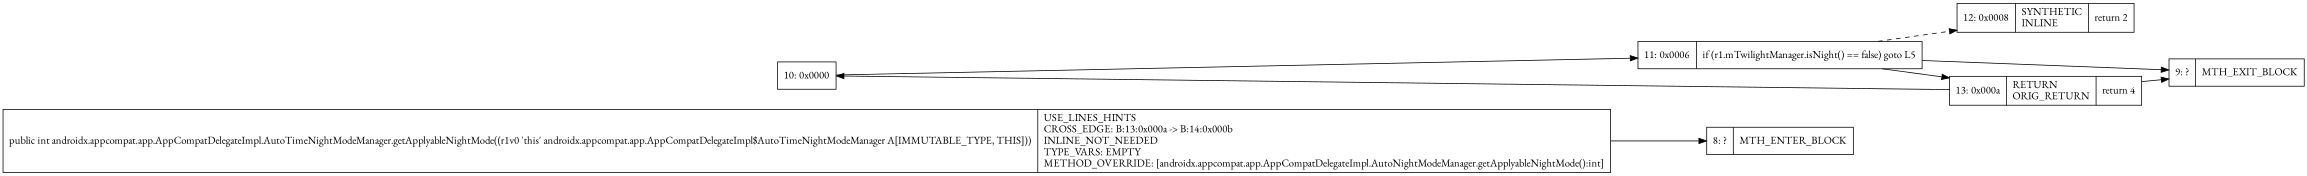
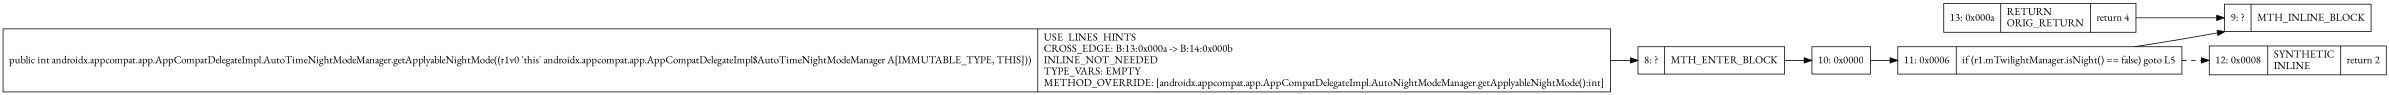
node "9: ?": text "MTH_EXIT_BLOCK" -> "MTH_INLINE_BLOCK"
edge "11: 0x0006" -> "13: 0x000a": removed
edge "13: 0x000a" -> "10: 0x0000": now "8: ?" -> "10: 0x0000"
